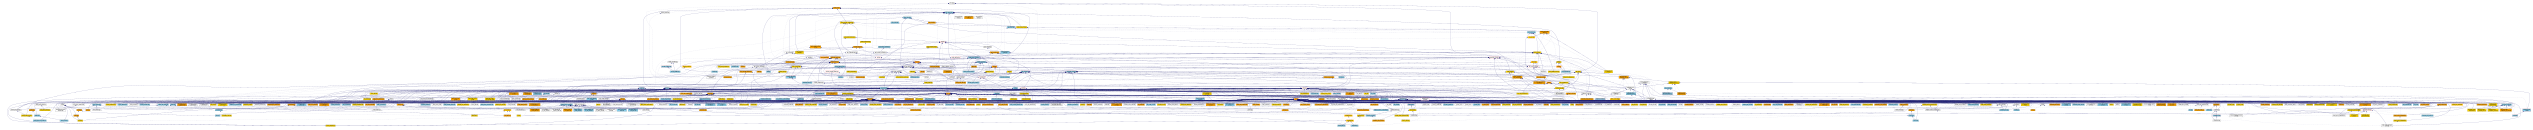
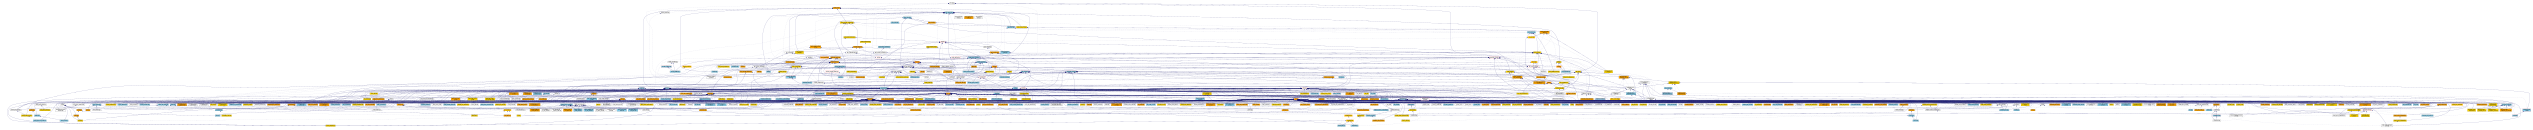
node "async_action_1813.cpp": added
